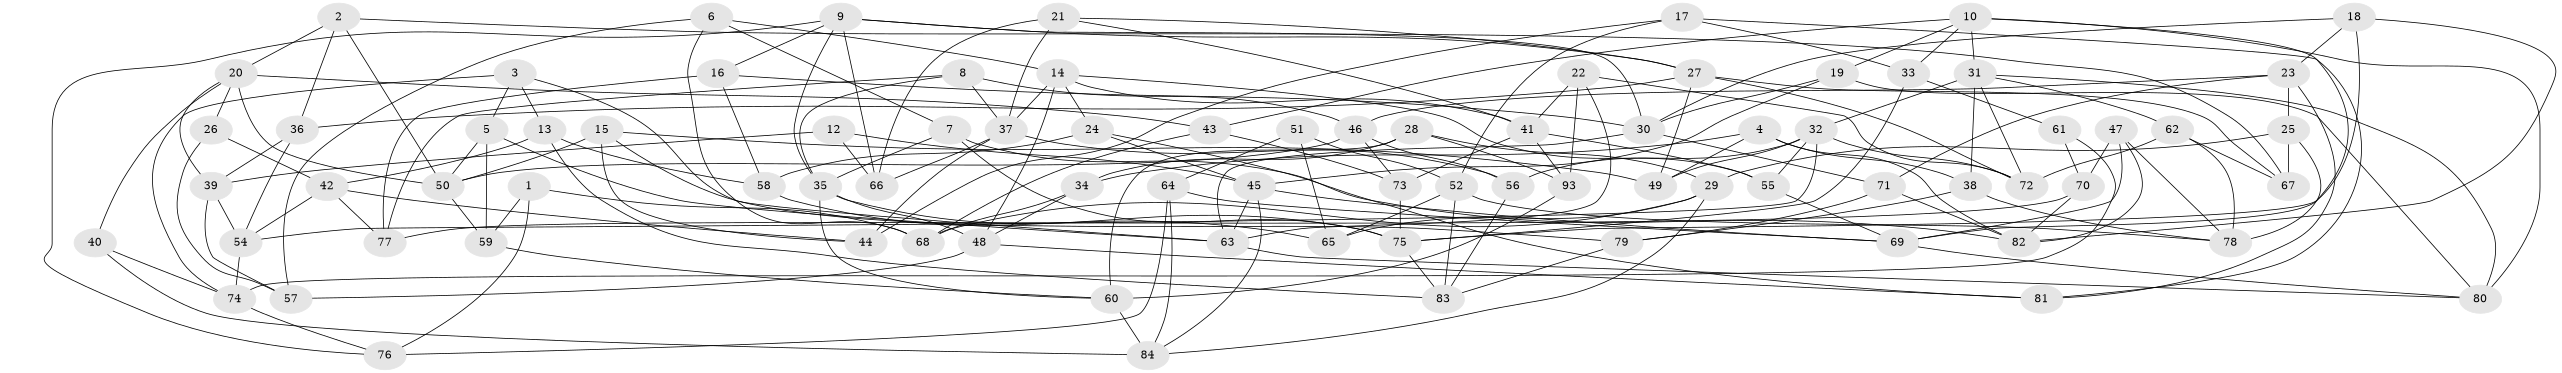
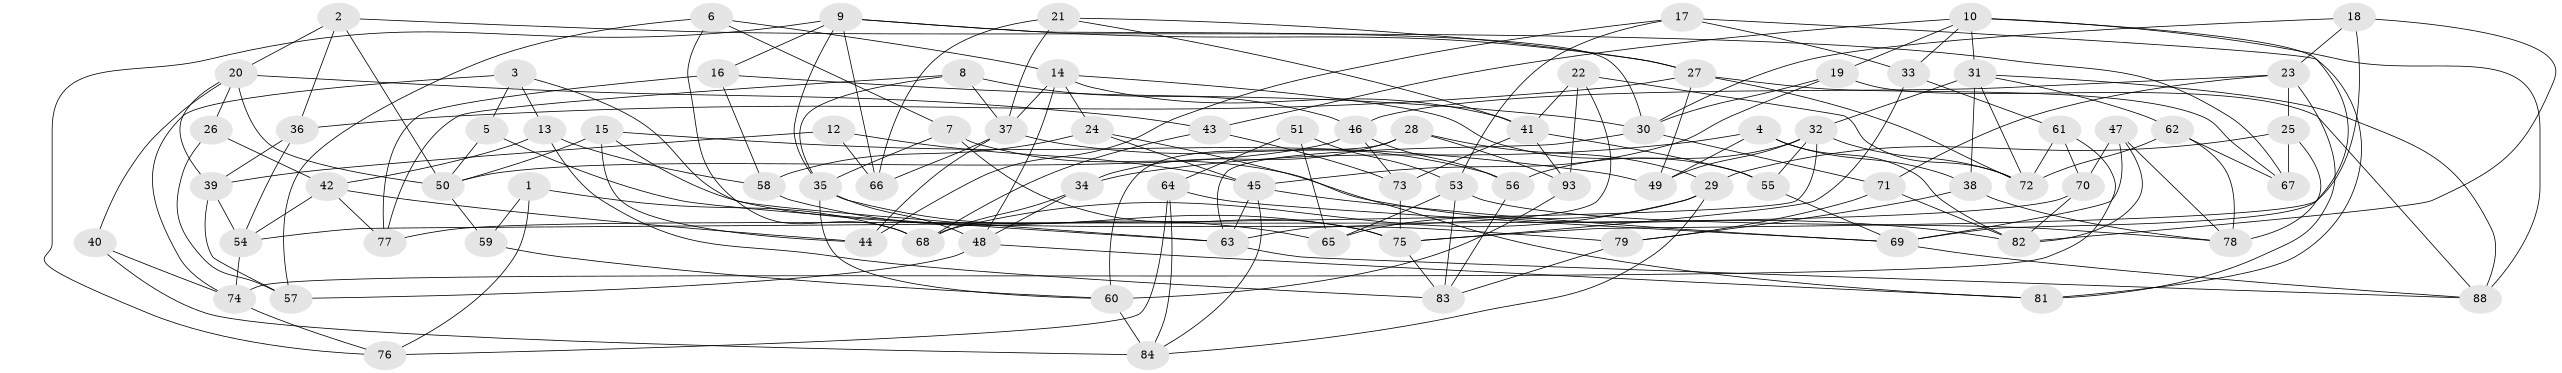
edge "61" -- "72": added
edge "5" -- "59": removed
node "52": label "52" -> "53"
node "80": label "80" -> "88"
